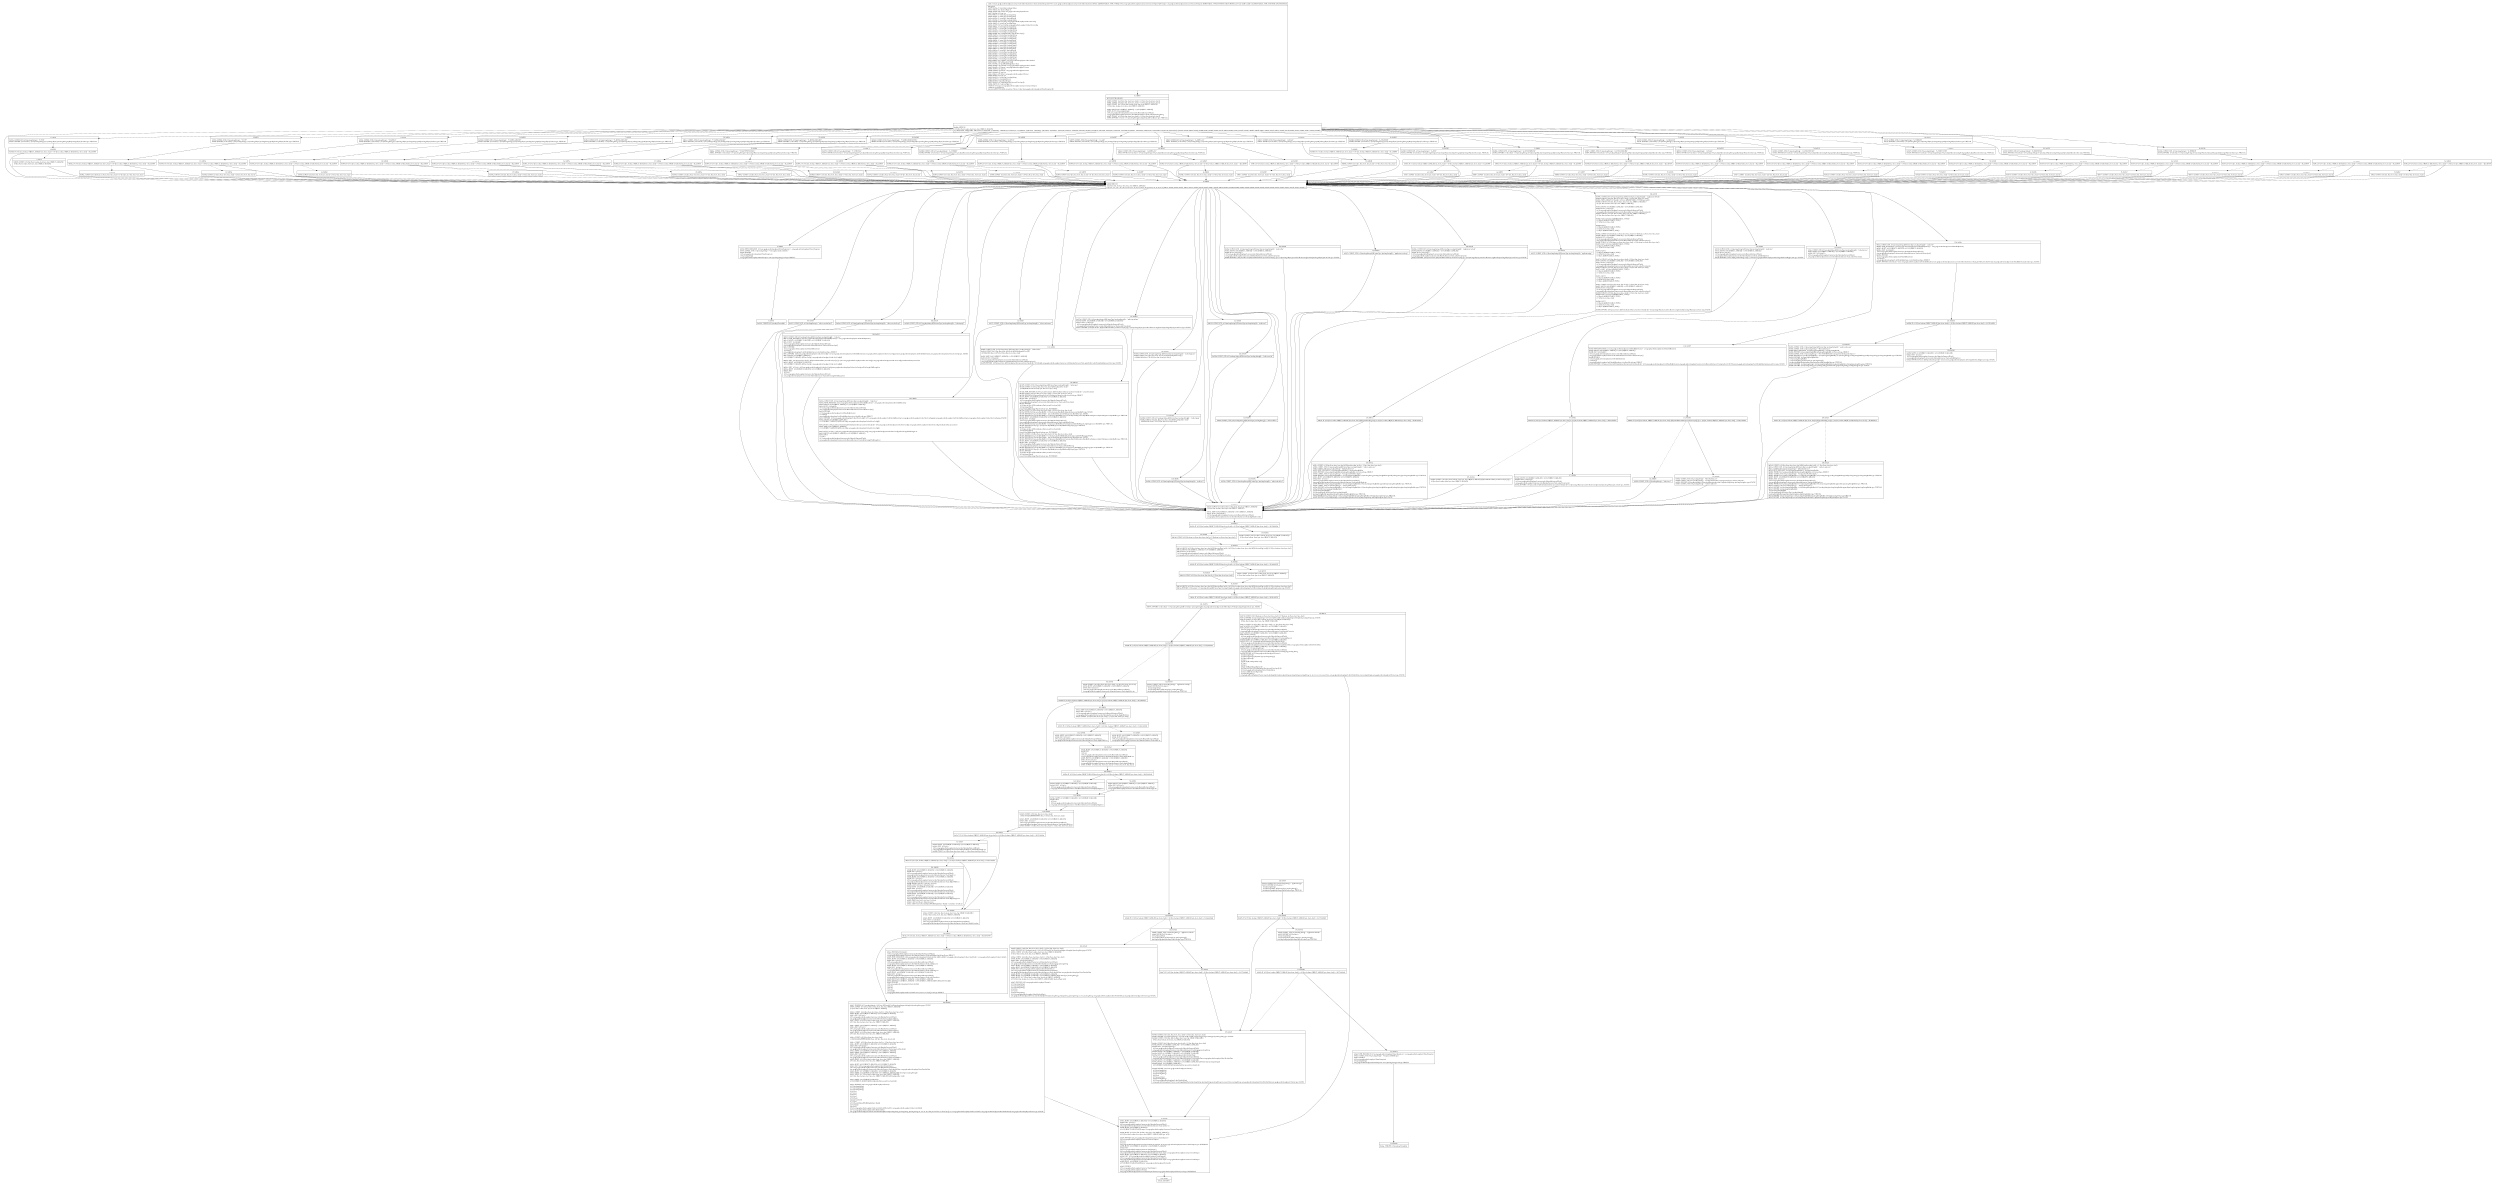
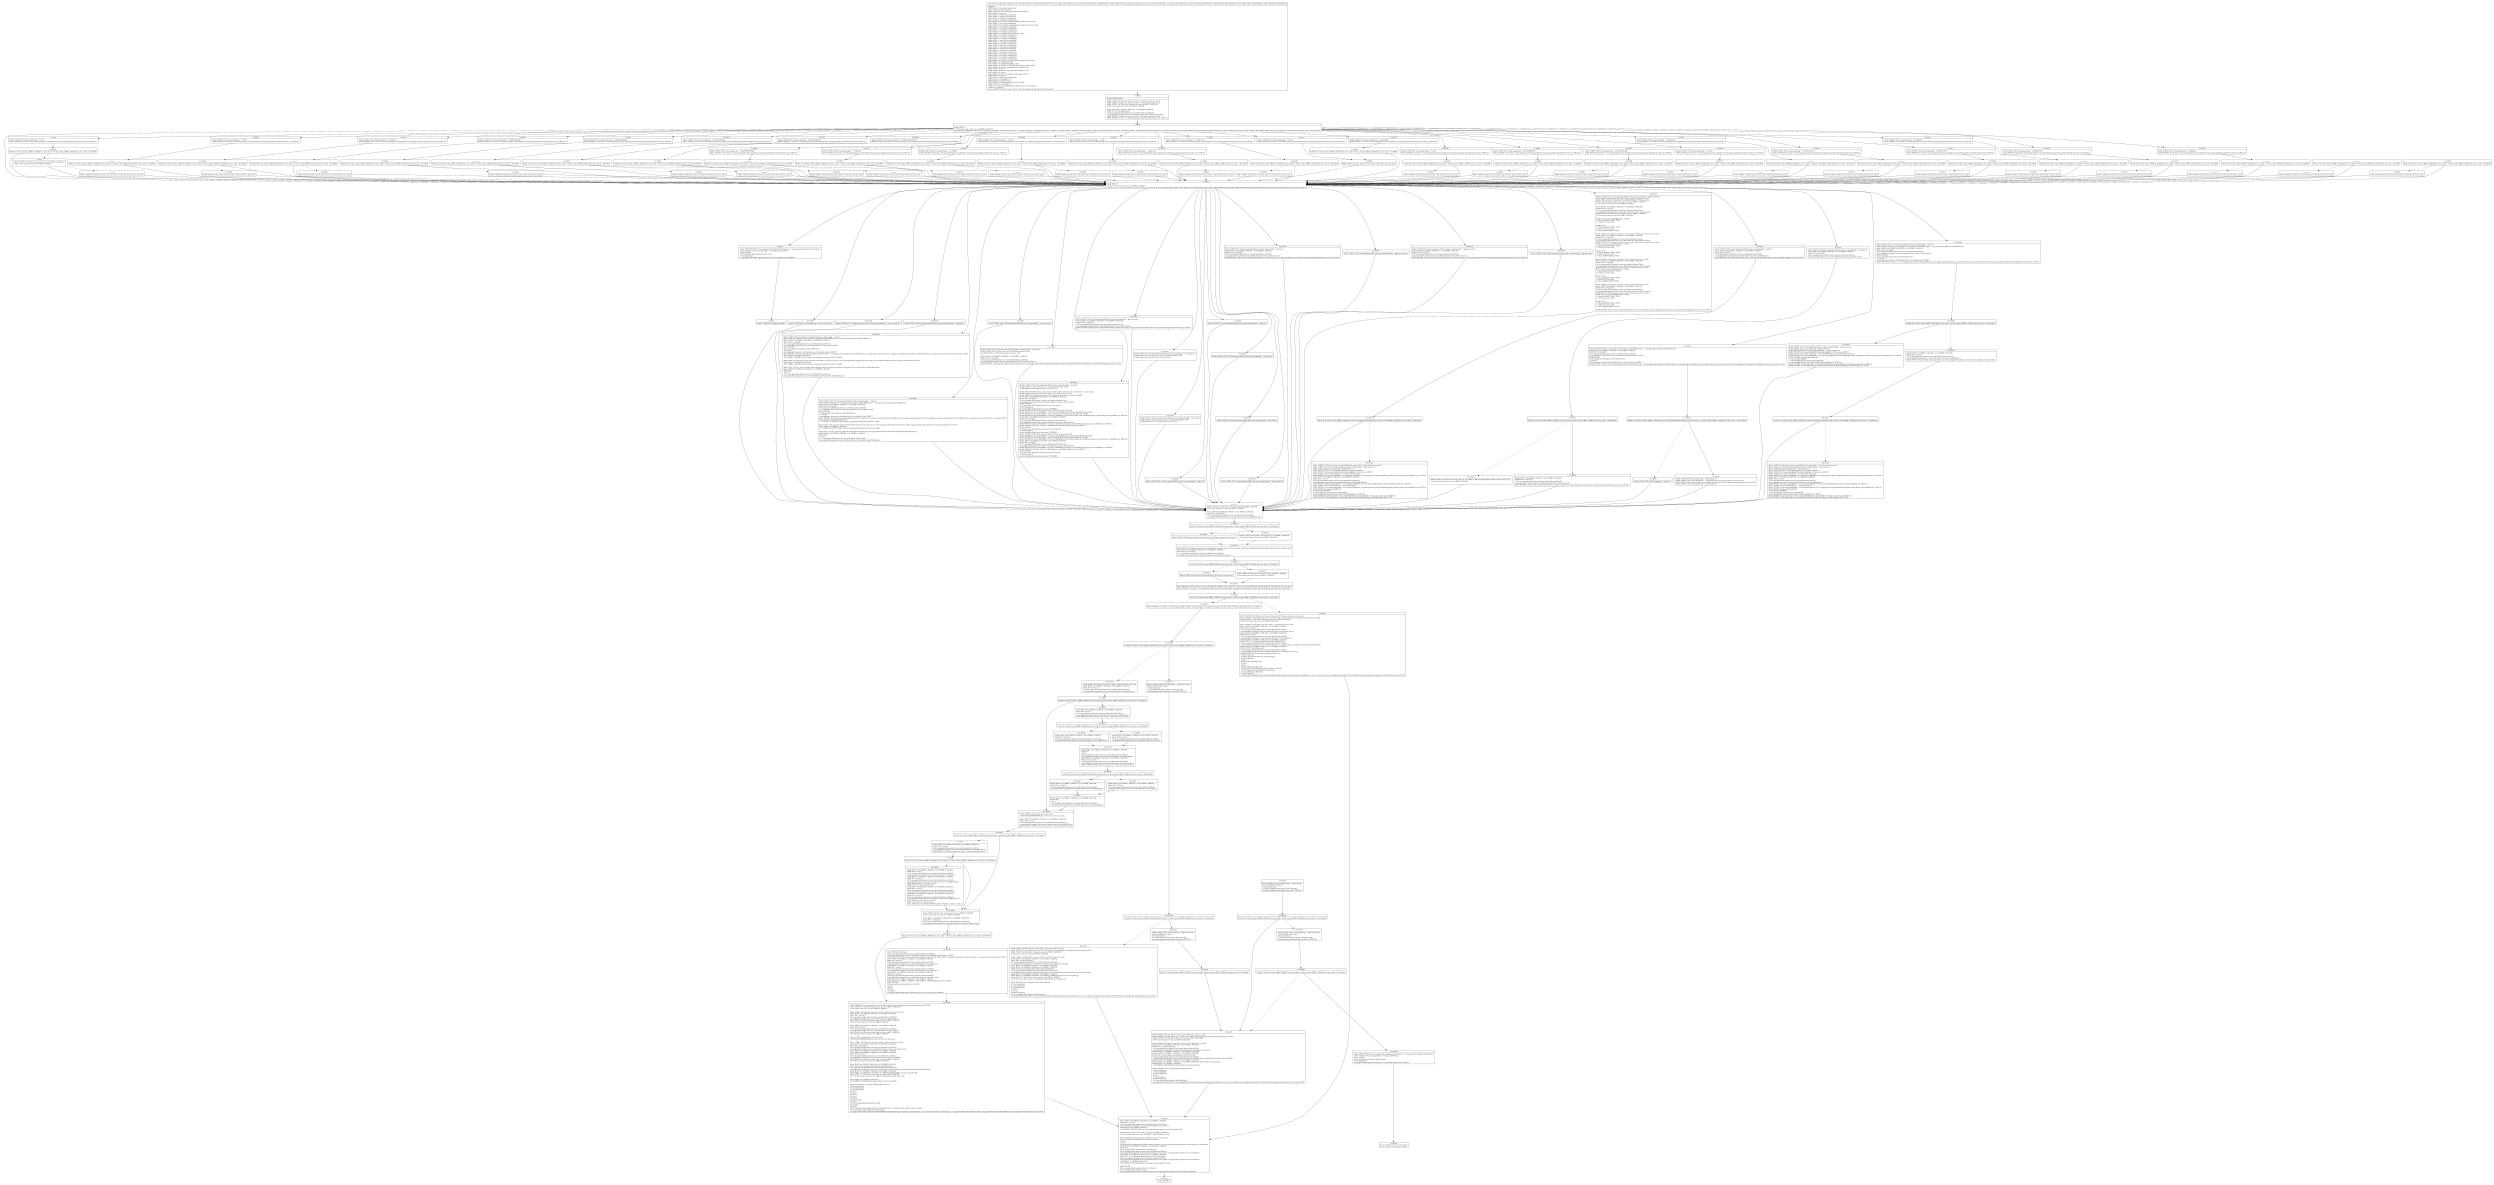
edge "9: 0x002a" -> "10: 0x002c": now "7: 0x0022" -> "10: 0x002c"
